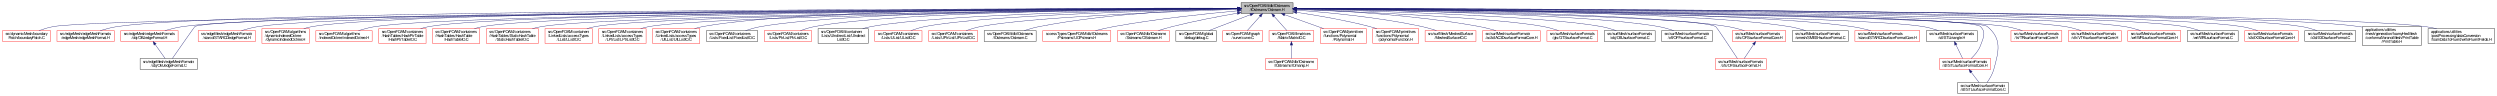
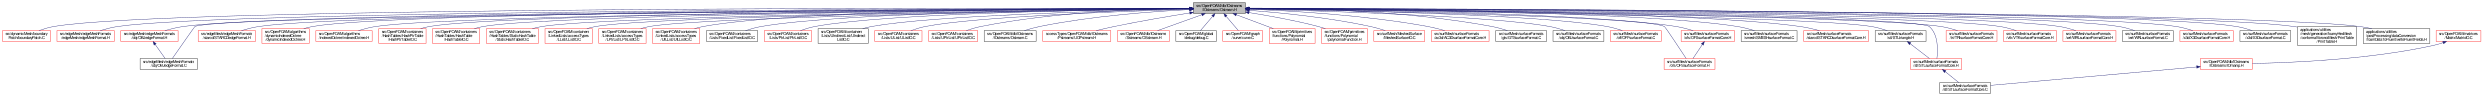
edge "src/surfMesh/surfaceFormats /stl/STLsurfaceFormatCore.C" -> "src/OpenFOAM/db/IOstreams /IOstreams/Ostream.H": now "src/surfMesh/surfaceFormats /stl/STLsurfaceFormatCore.C" -> "src/OpenFOAM/db/IOstreams /IOstreams/IOmanip.H"
edge "src/OpenFOAM/matrices /Matrix/MatrixIO.C" -> "src/OpenFOAM/db/IOstreams /IOstreams/Ostream.H": removed
node "src/surfMesh/surfaceFormats /gts/GTSsurfaceFormat.C": color red -> black
node "src/surfMesh/surfaceFormats /off/OFFsurfaceFormat.C": color black -> red
